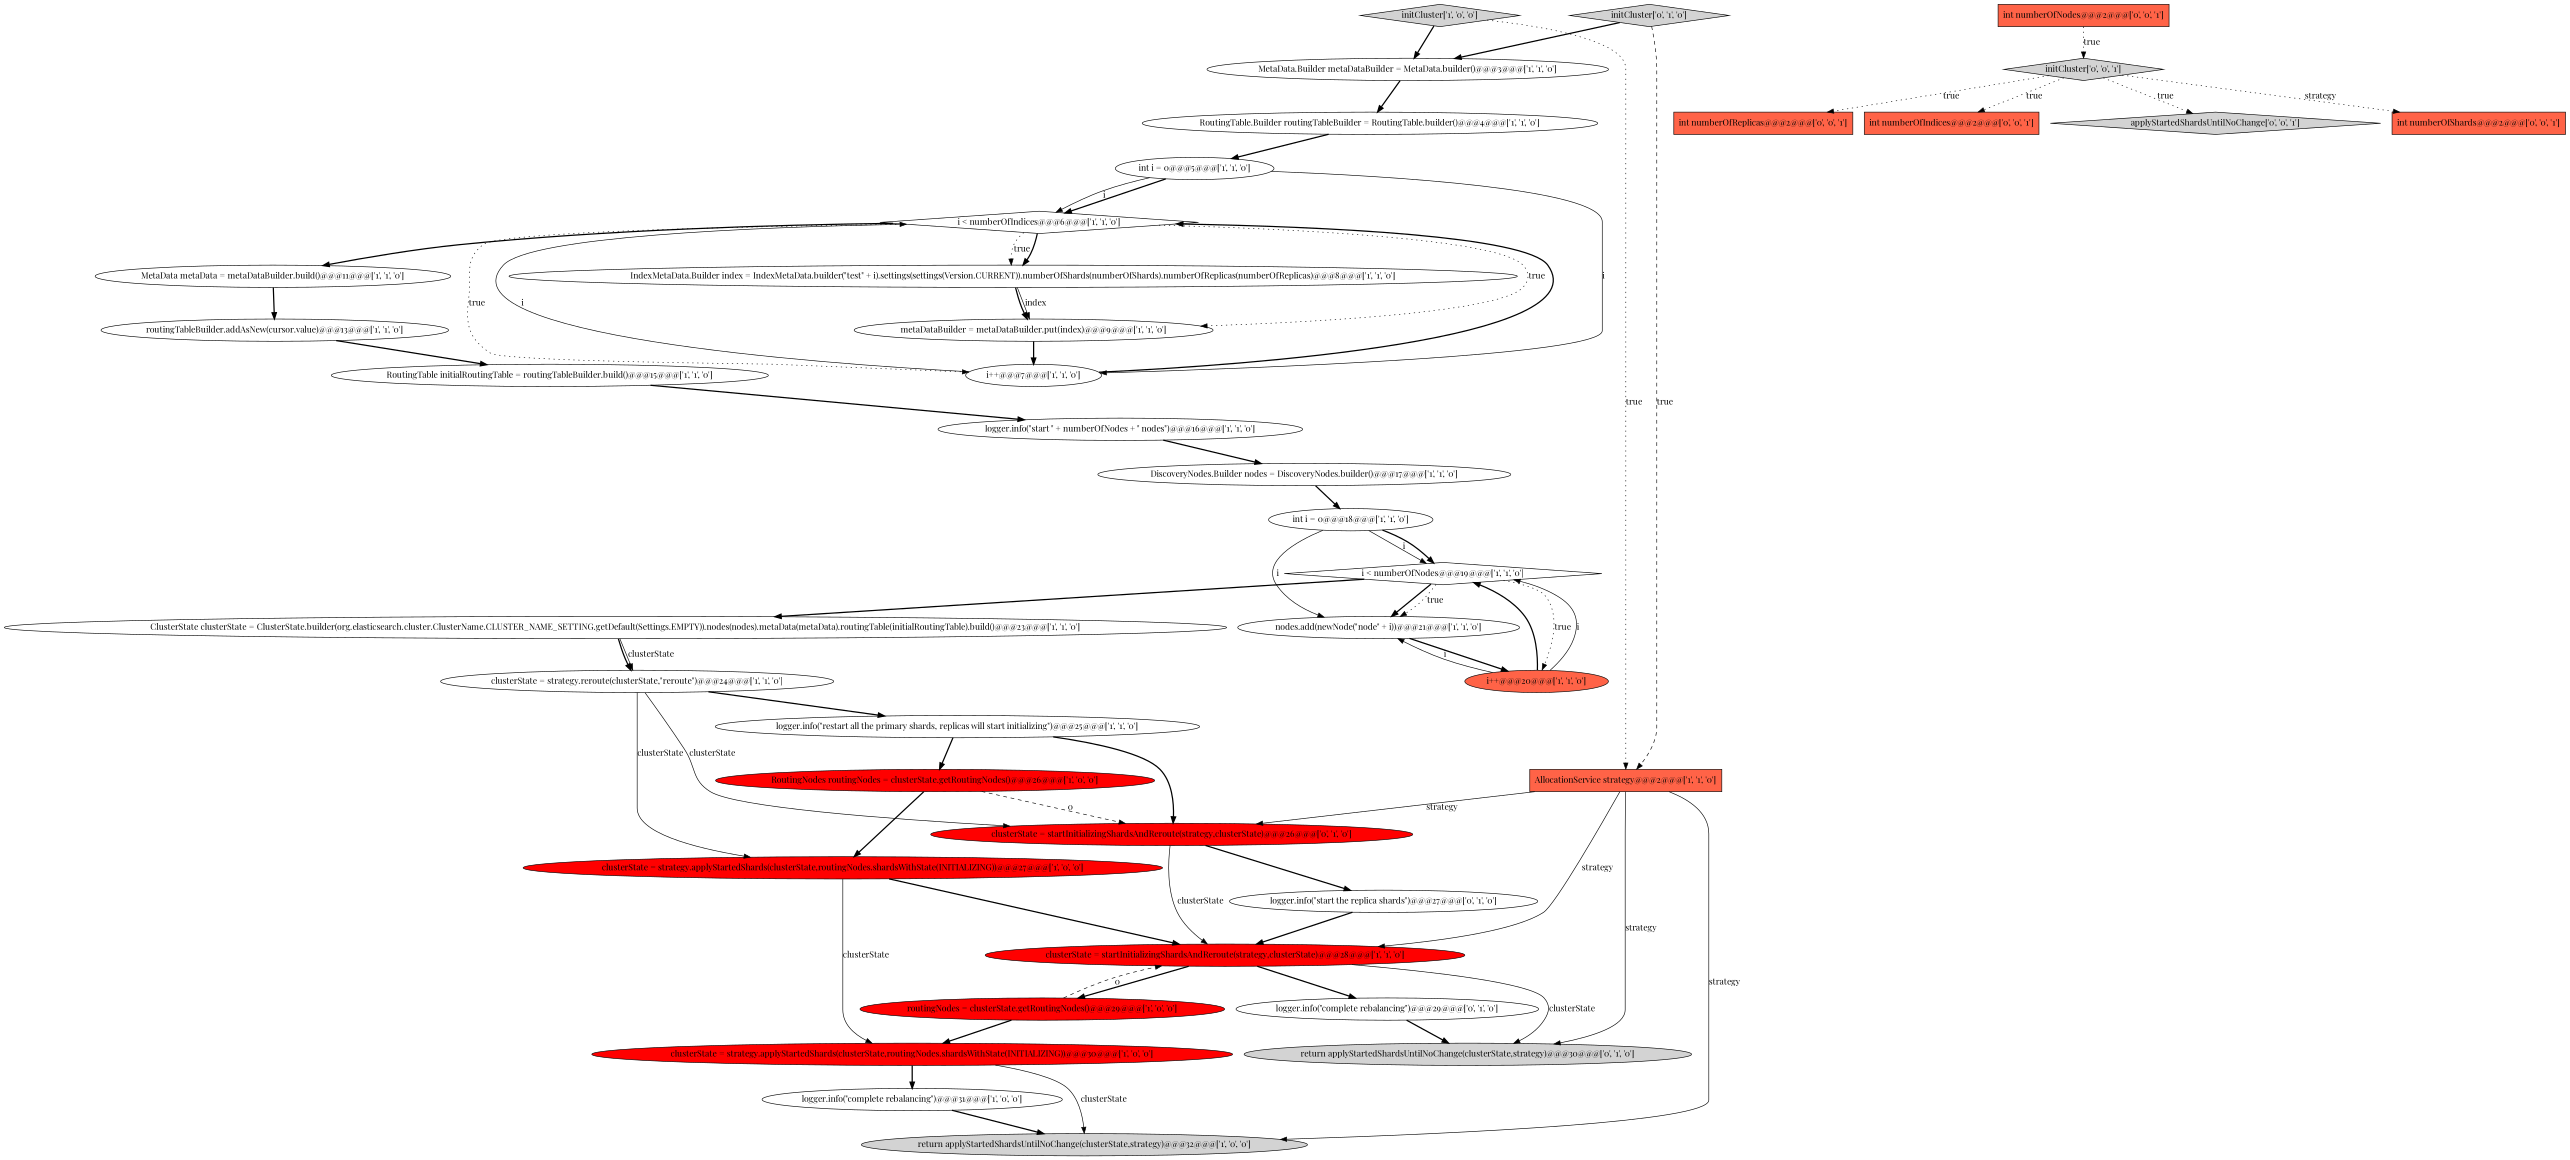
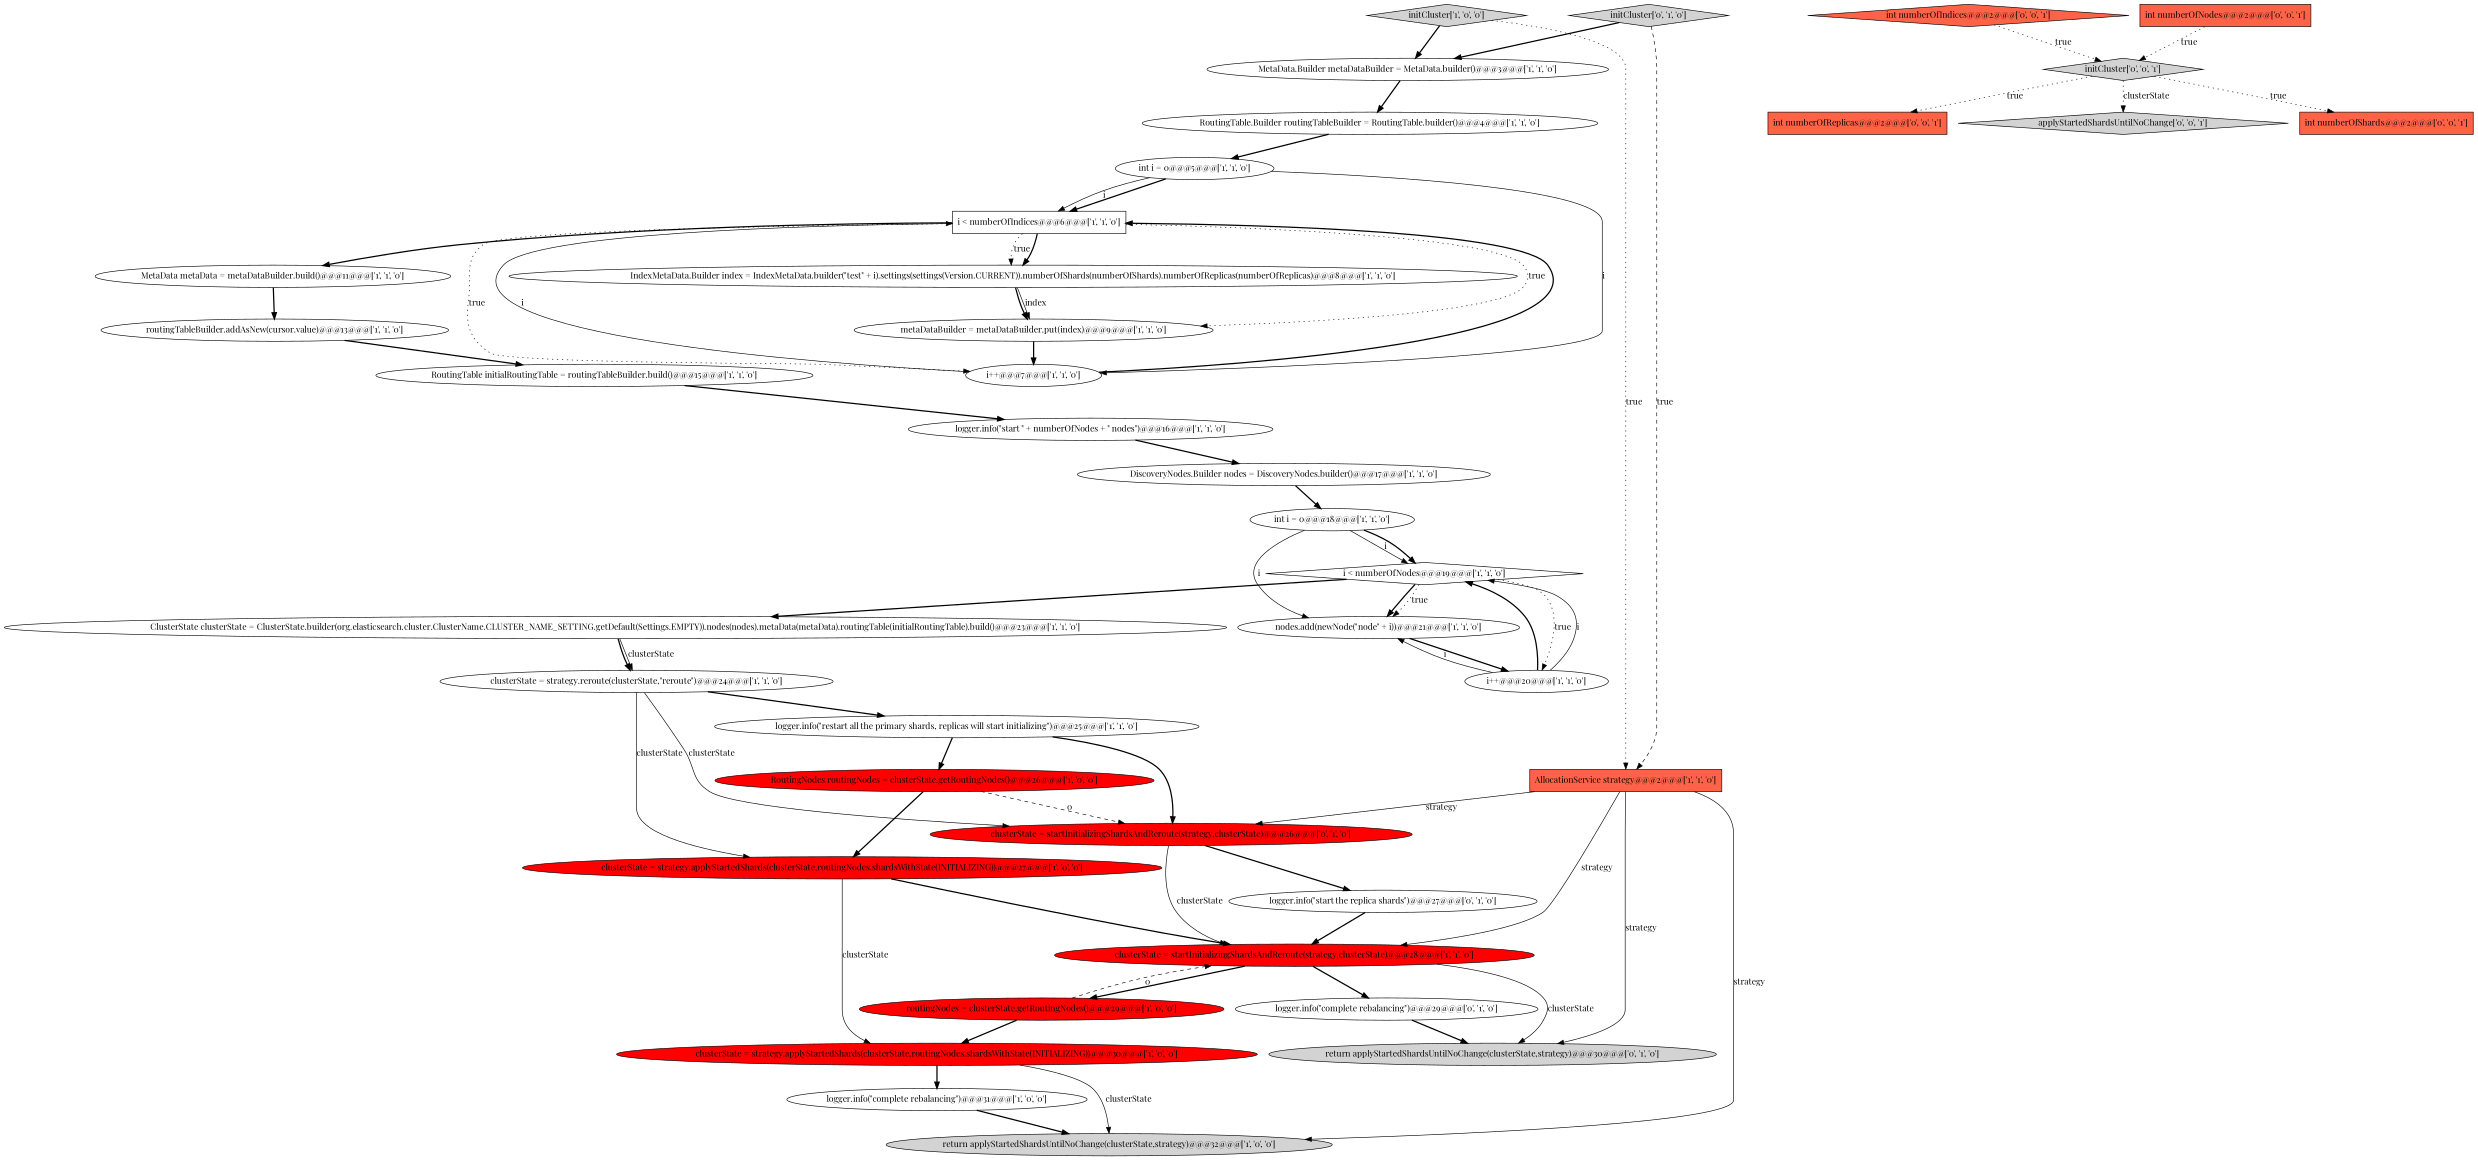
edge "initCluster['0', '0', '1']" -> "int numberOfIndices@@@2@@@['0', '0', '1']": reversed
edge "initCluster['0', '0', '1']" -> "applyStartedShardsUntilNoChange['0', '0', '1']": label "true" -> "clusterState"
edge "initCluster['0', '0', '1']" -> "int numberOfShards@@@2@@@['0', '0', '1']": label "strategy" -> "true"
node "int numberOfIndices@@@2@@@['0', '0', '1']": shape box -> diamond
node "i < numberOfIndices@@@6@@@['1', '1', '0']": shape diamond -> box
node "i++@@@20@@@['1', '1', '0']": fillcolor tomato -> white
